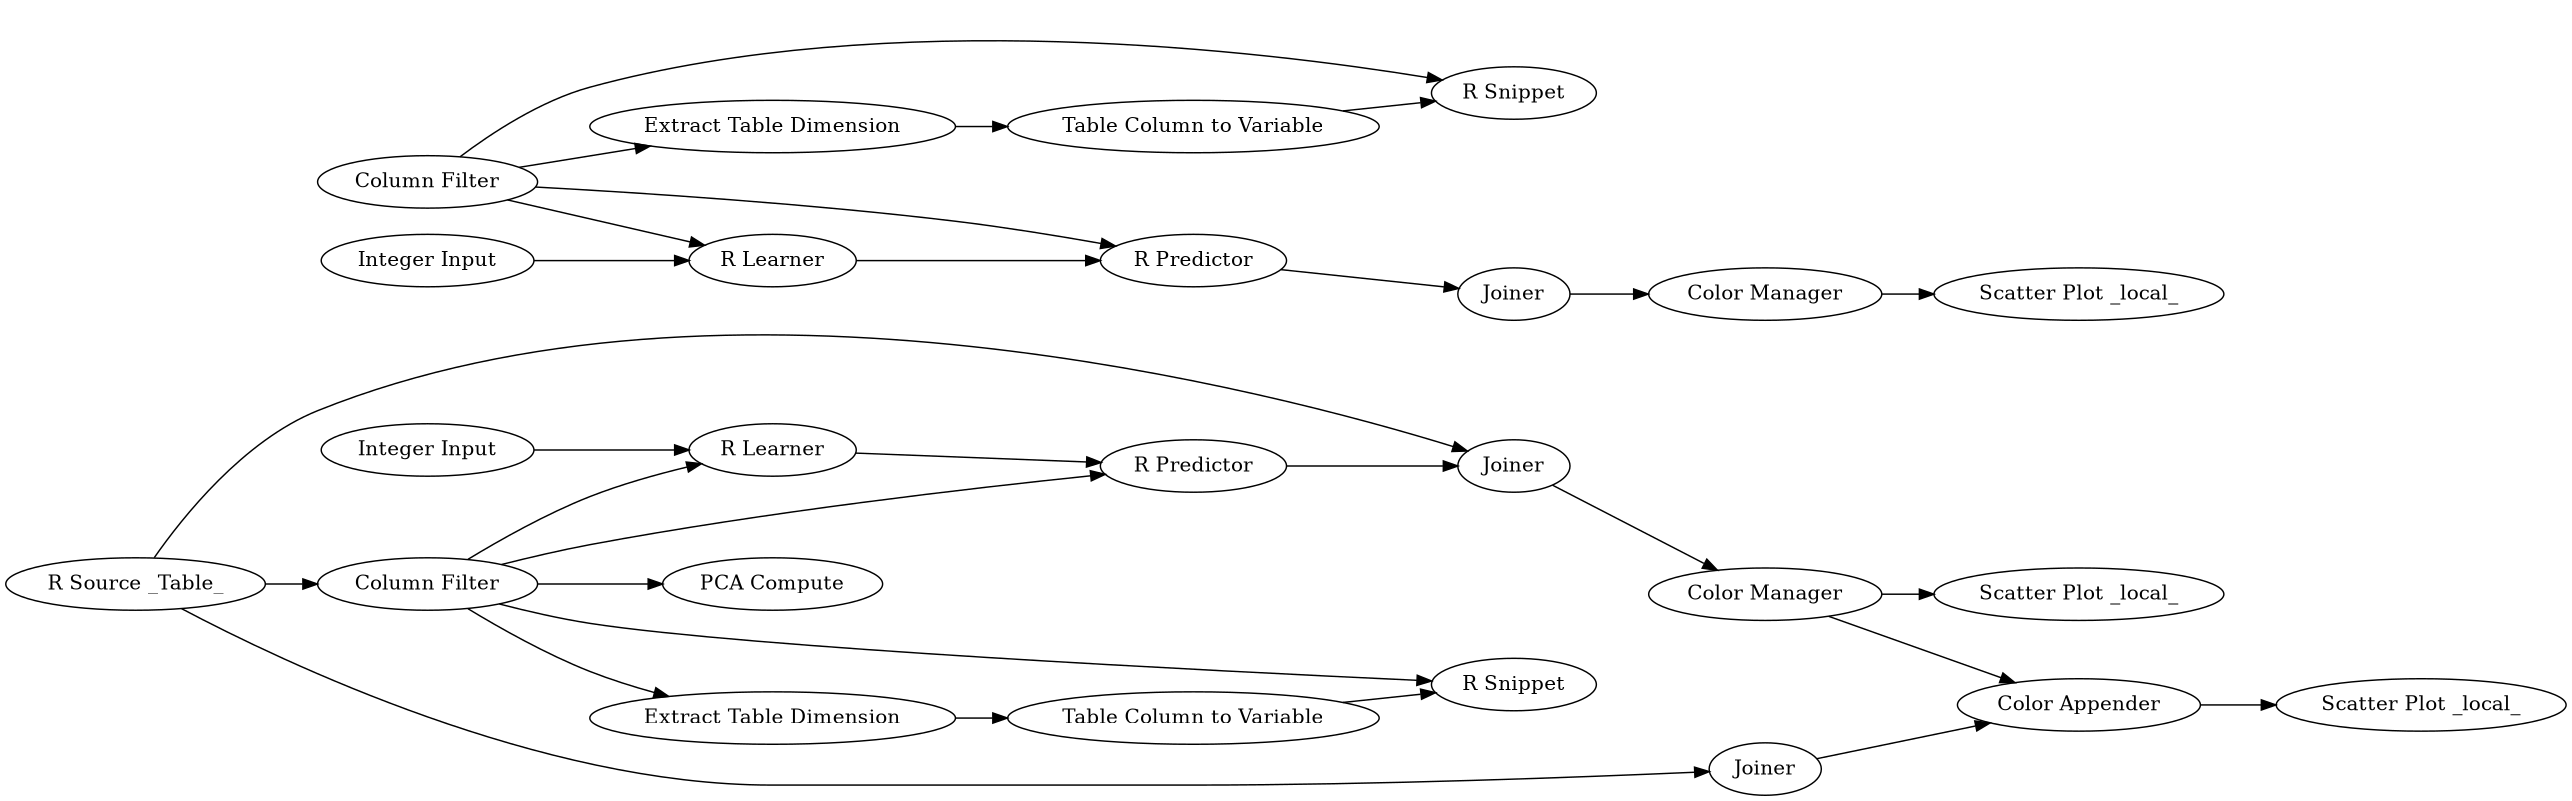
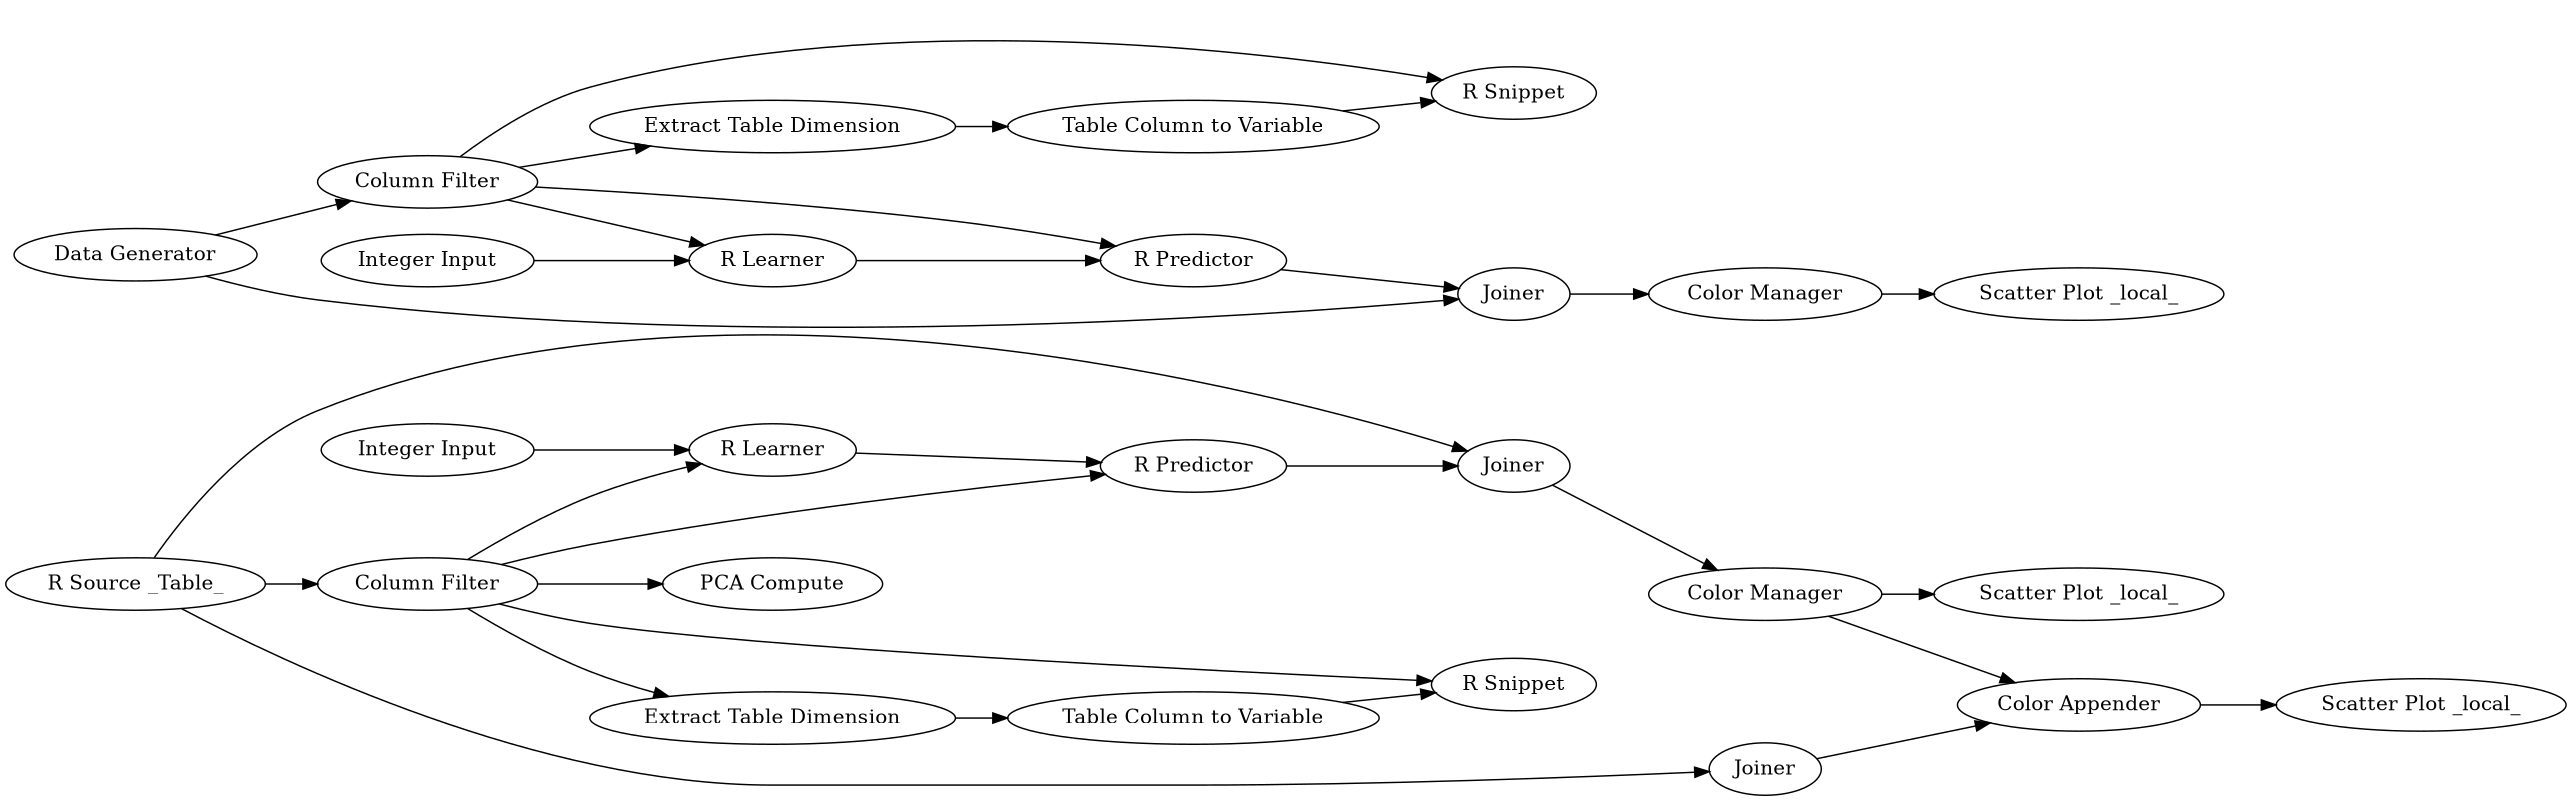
node "Data Generator": added
